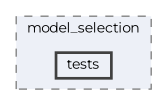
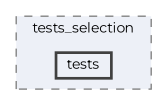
cluster "model_selection": label "model_selection" -> "tests_selection"
